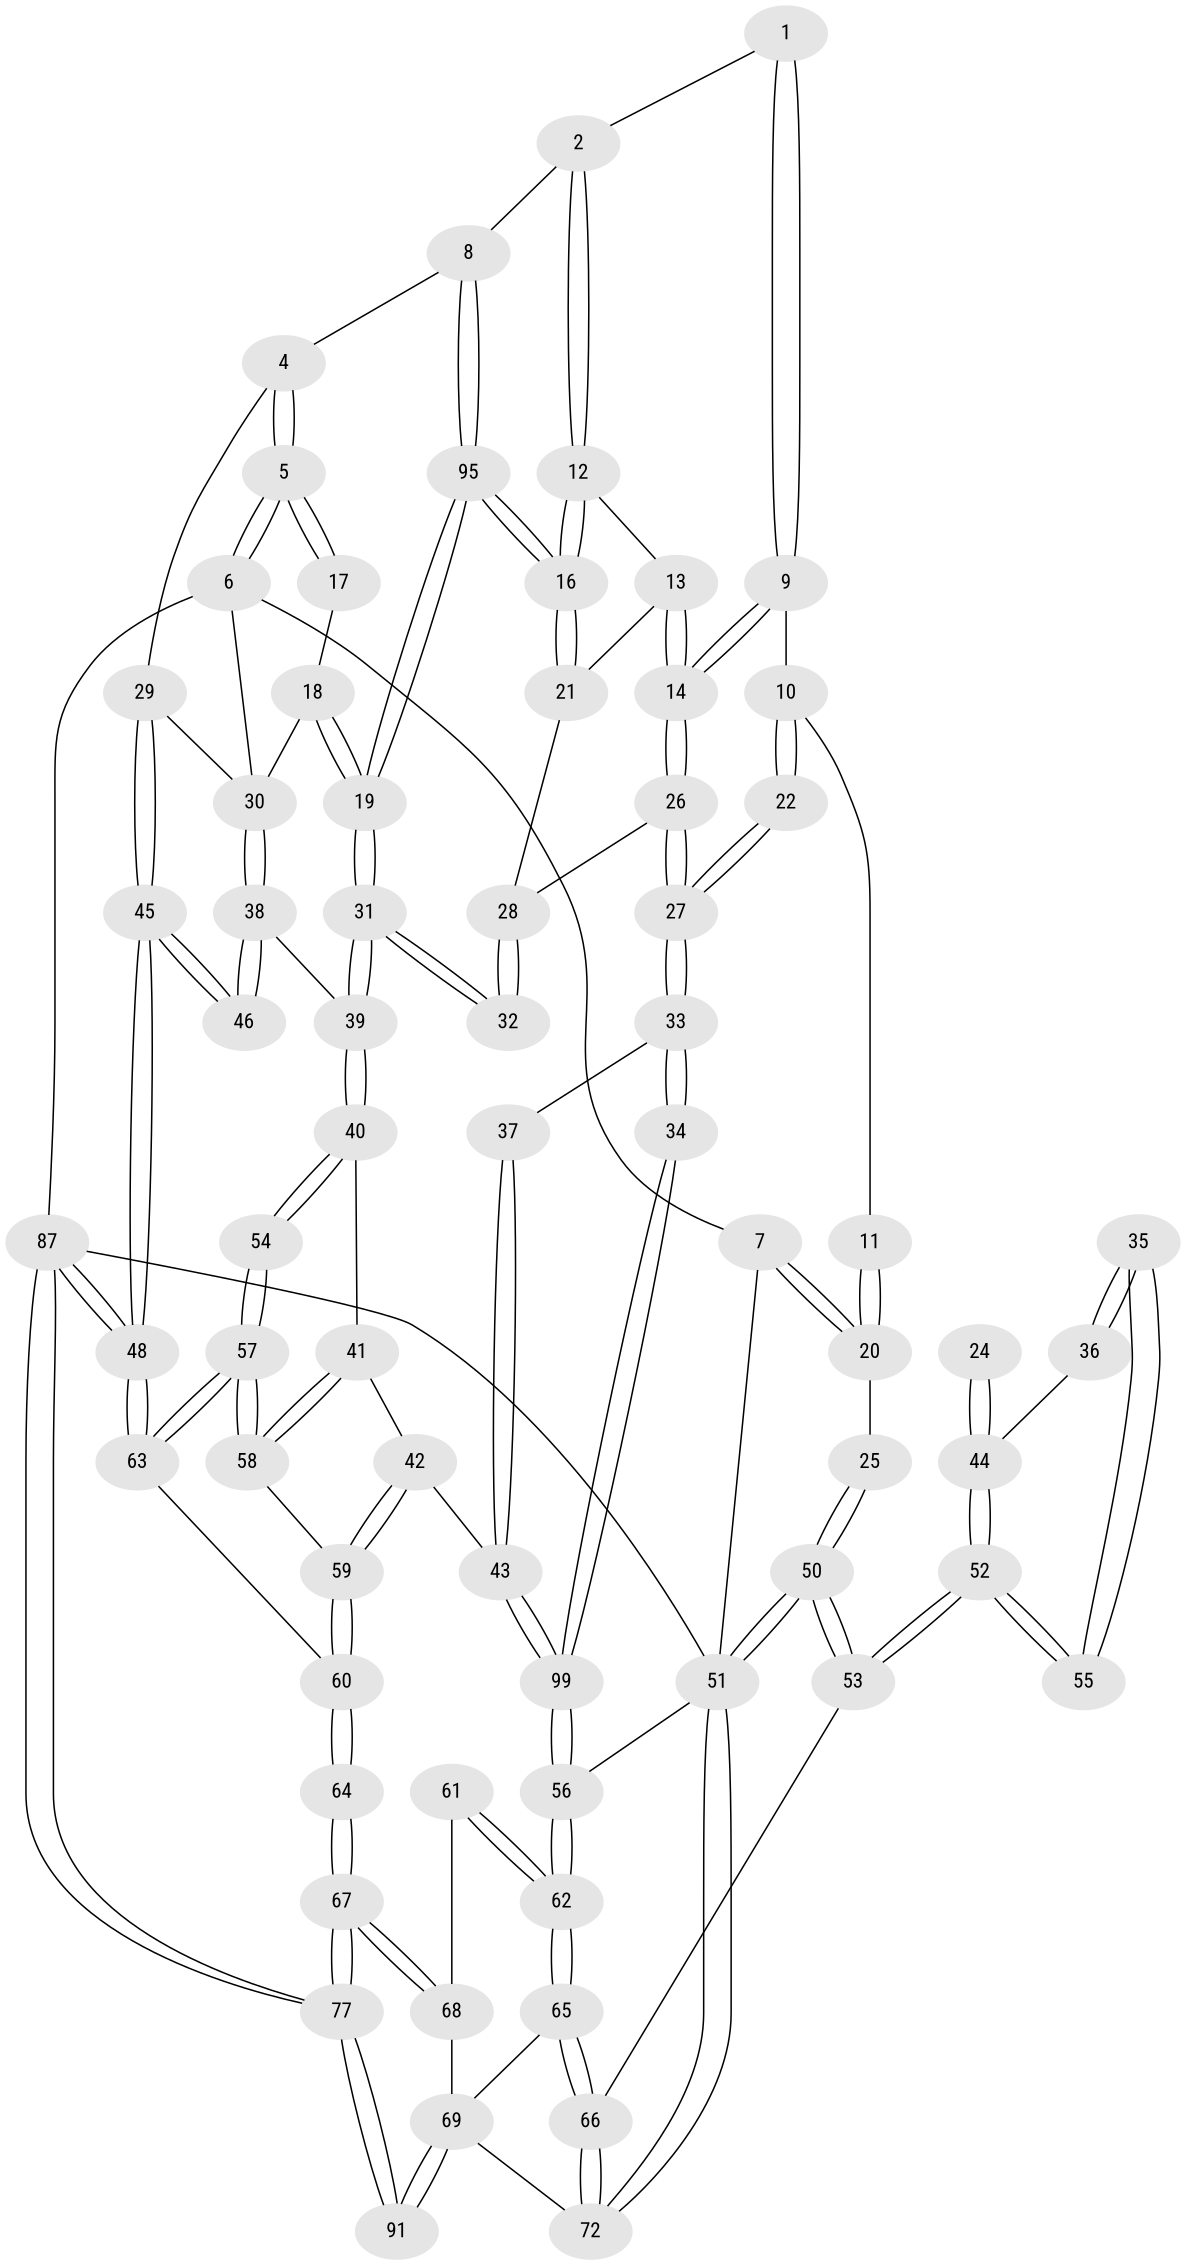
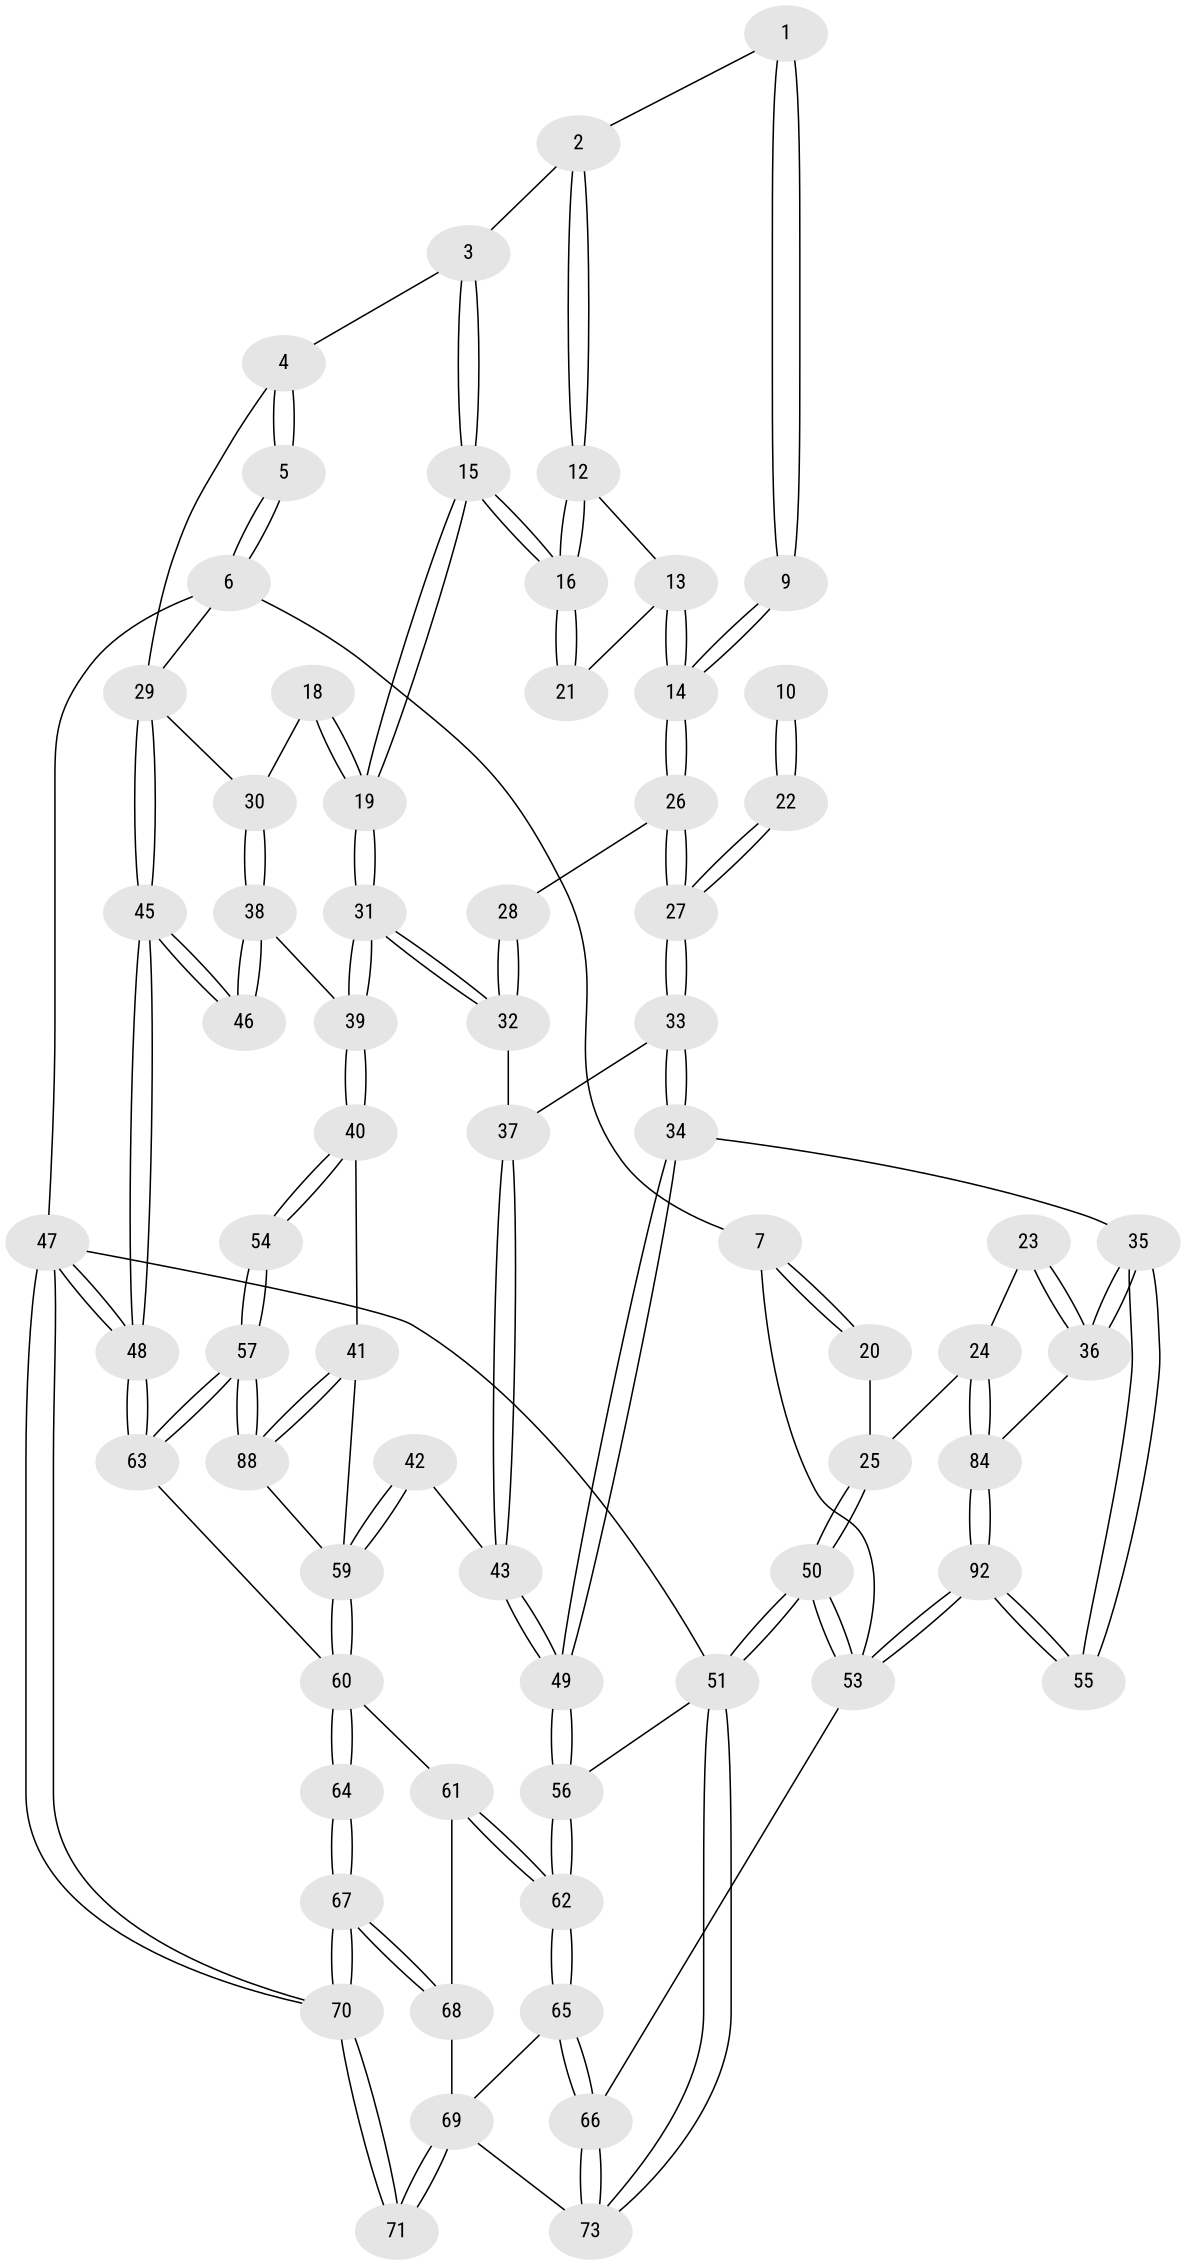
node "8": label "8" -> "3"
node "95": label "95" -> "15"
node "17": removed
edge "9" -- "10": removed
edge "6" -- "30": now "6" -- "29"
edge "21" -- "28": removed
edge "32" -- "37": added
edge "34" -- "35": added
node "87": label "87" -> "47"
node "11": removed
node "23": added
edge "41" -- "42": now "41" -- "59"
edge "24" -- "25": added
node "58": label "58" -> "88"
edge "7" -- "51": now "7" -- "53"
node "44": label "44" -> "84"
node "52": label "52" -> "92"
node "99": label "99" -> "49"
edge "60" -- "61": added
node "77": label "77" -> "70"
node "91": label "91" -> "71"
node "72": label "72" -> "73"
